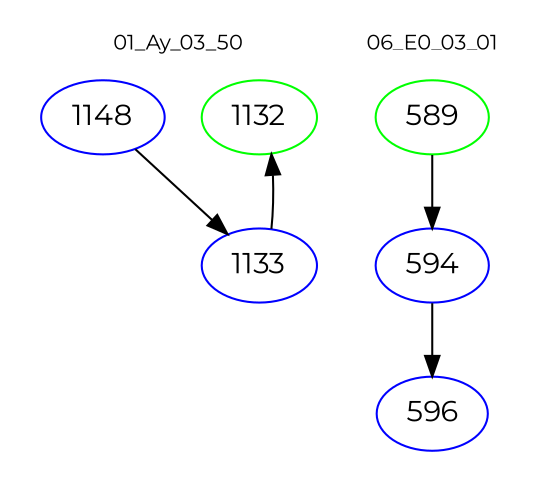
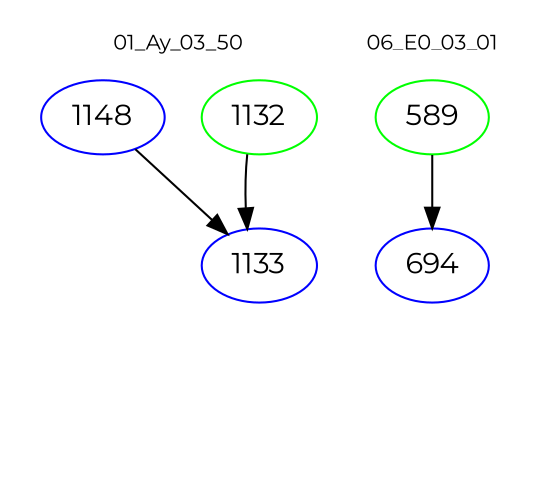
edge "1133" -> "1132": reversed
node "594": label "594" -> "694"
node "596": removed
